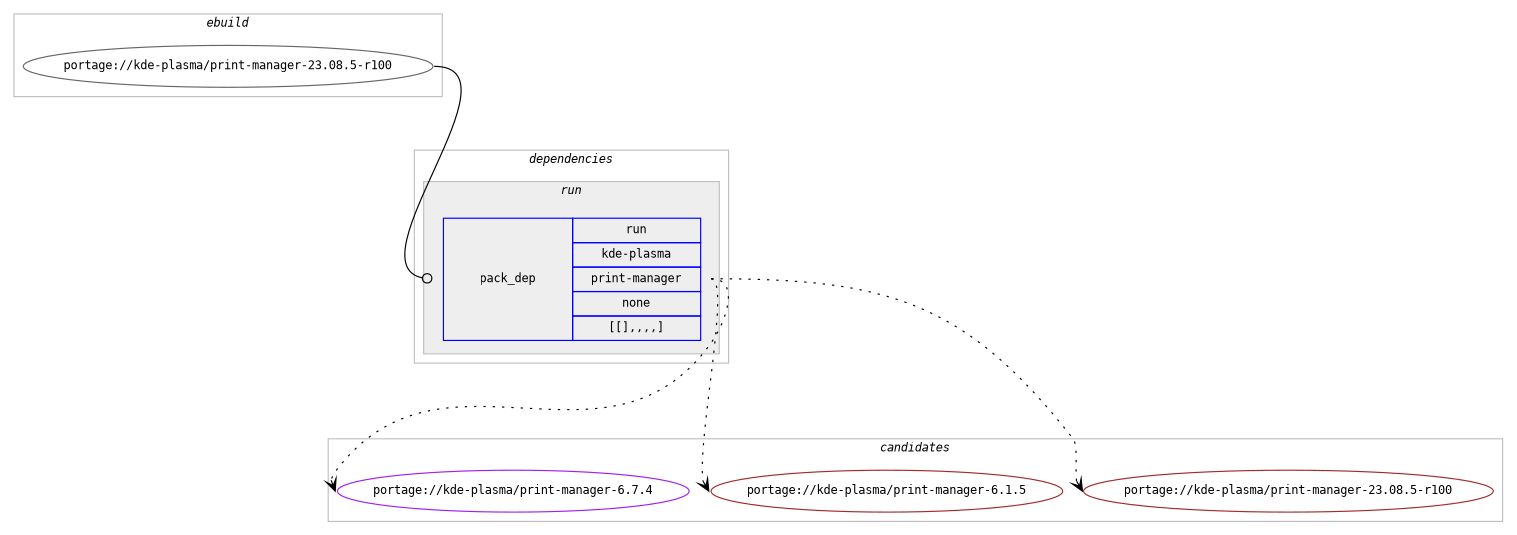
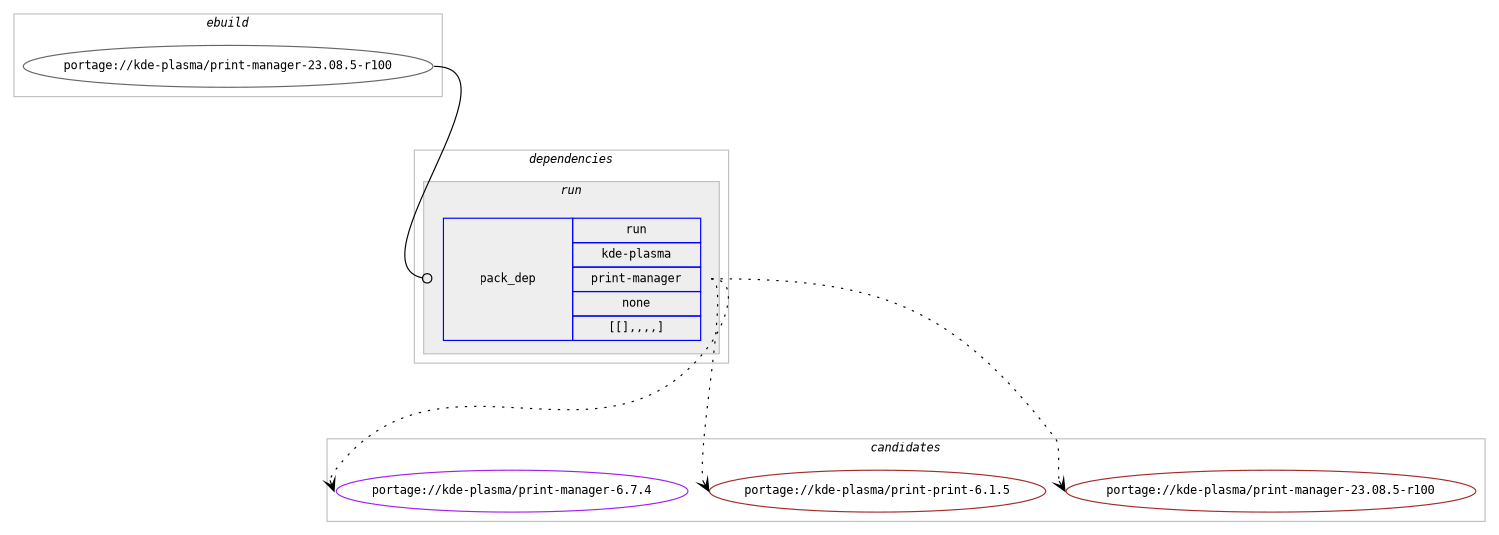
node "portage://kde-plasma/print-manager-6.1.5": label "portage://kde-plasma/print-manager-6.1.5" -> "portage://kde-plasma/print-print-6.1.5"
